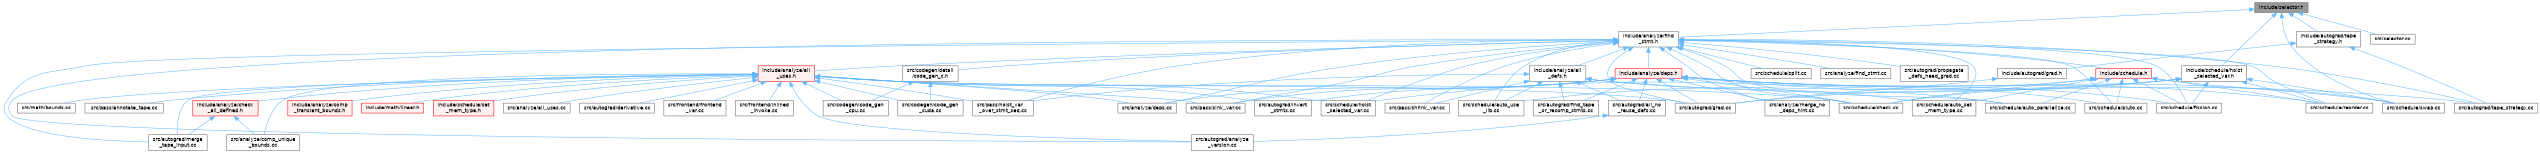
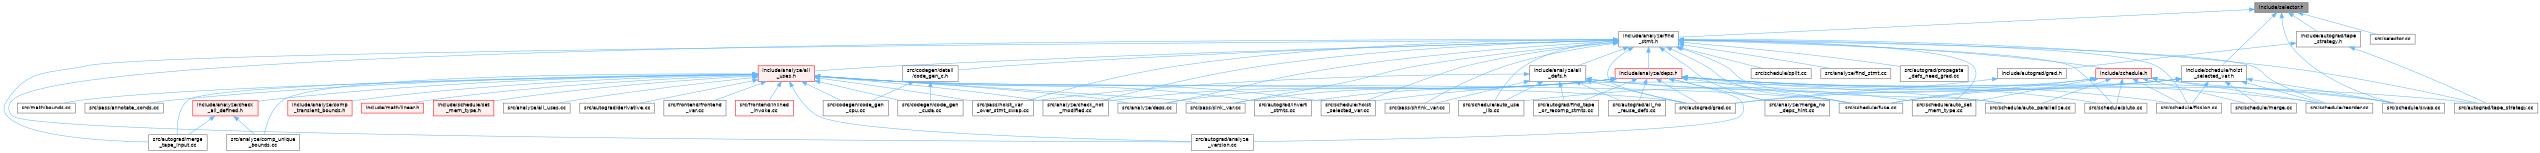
edge "src/autograd/grad.cc" -> "include/analyze/all _defs.h": added
node "src/pass/annotate_tape.cc": label "src/pass/annotate_tape.cc" -> "src/pass/annotate_conds.cc"
node "src/frontend/inlined _invoke.cc": color grey40 -> red
node "src/pass/hoist_var _over_stmt_seq.cc": label "src/pass/hoist_var _over_stmt_seq.cc" -> "src/pass/hoist_var _over_stmt_swap.cc"
node "src/analyze/check_not _modified.cc": added
node "src/schedule/check.cc": label "src/schedule/check.cc" -> "src/schedule/fuse.cc"
node "src/schedule/merge.cc": added
edge "src/autograd/analyze _version.cc" -> "src/autograd/all_no _reuse_defs.cc": now "src/autograd/analyze _version.cc" -> "include/analyze/deps.h"
